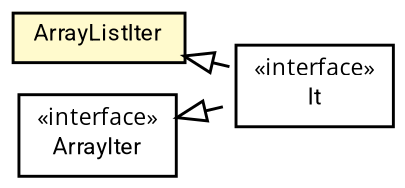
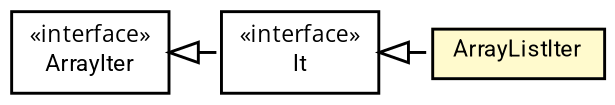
edge "It" -> "ArrayListIter": reversed
